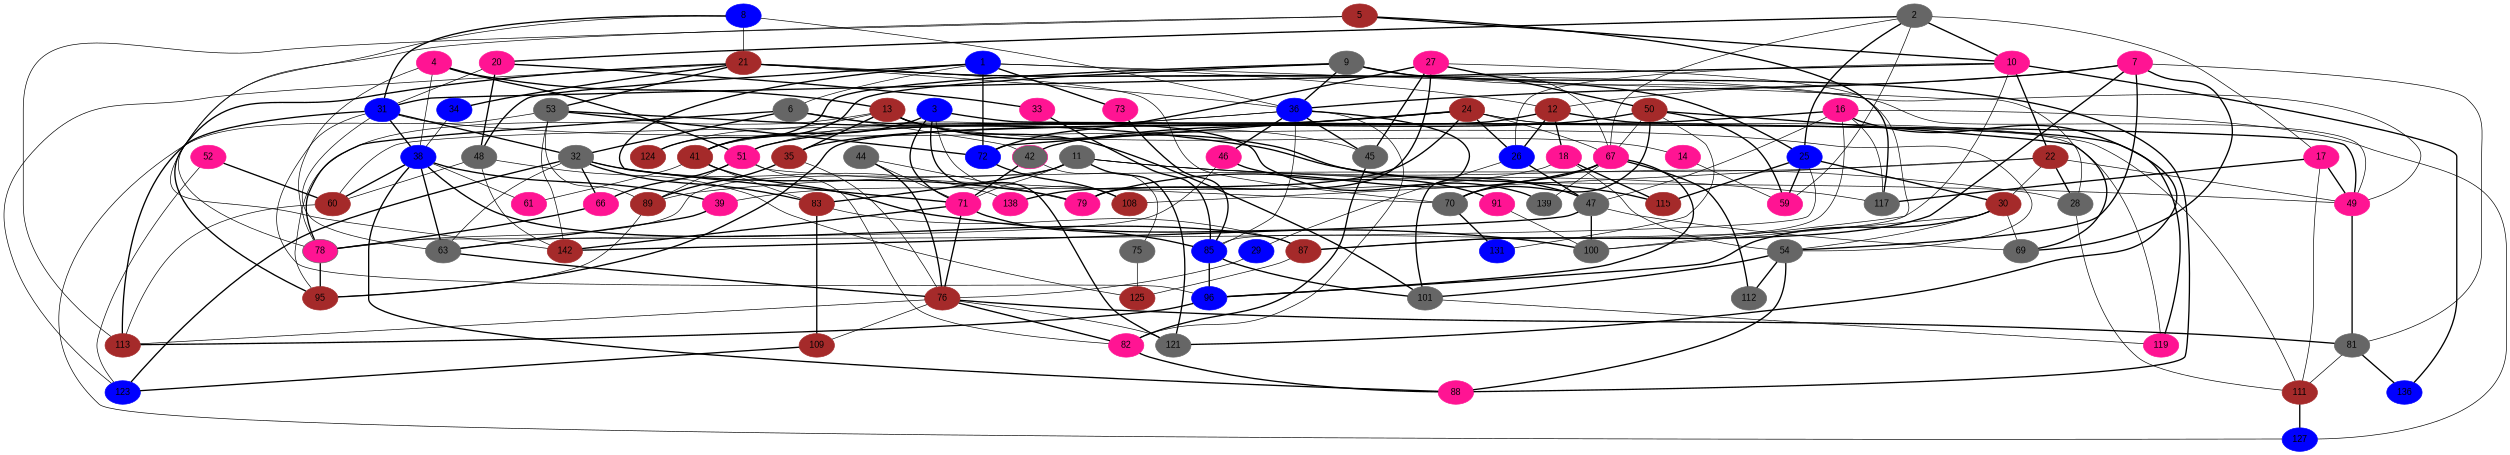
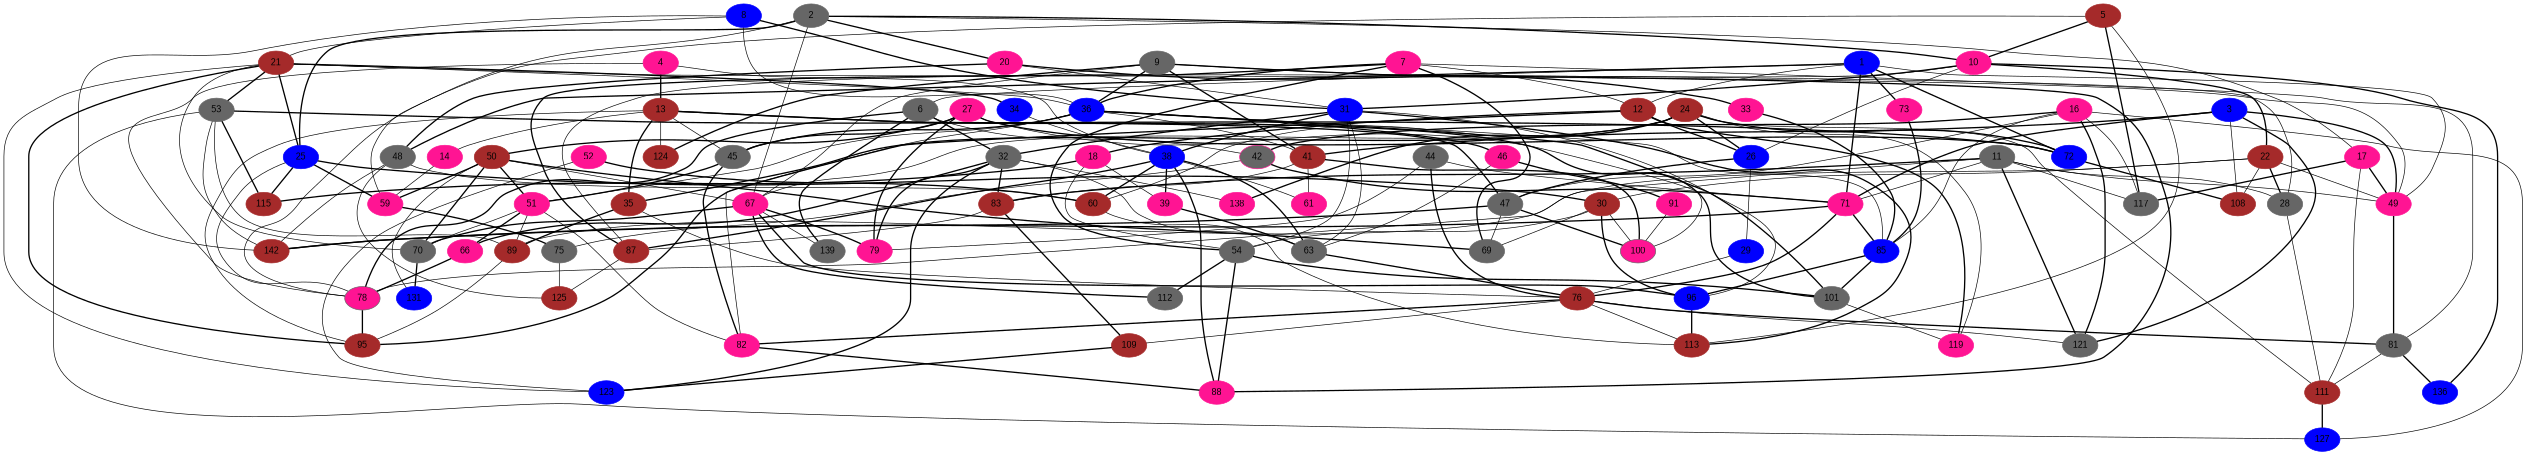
edge "4" -- "51": now "45" -- "51"
edge "59" -- "75": added
node "100": fillcolor gray40 -> deeppink
